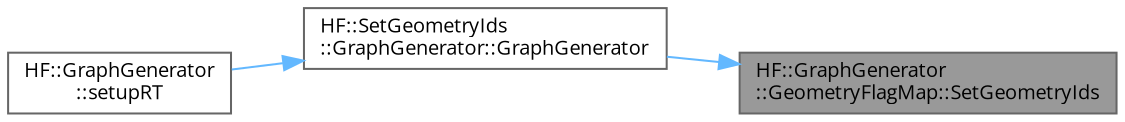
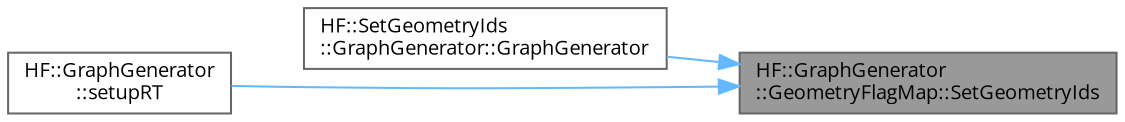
edge "HF::GraphGenerator ::setupRT" -> "HF::SetGeometryIds ::GraphGenerator::GraphGenerator": now "HF::GraphGenerator ::setupRT" -> "HF::GraphGenerator ::GeometryFlagMap::SetGeometryIds"
